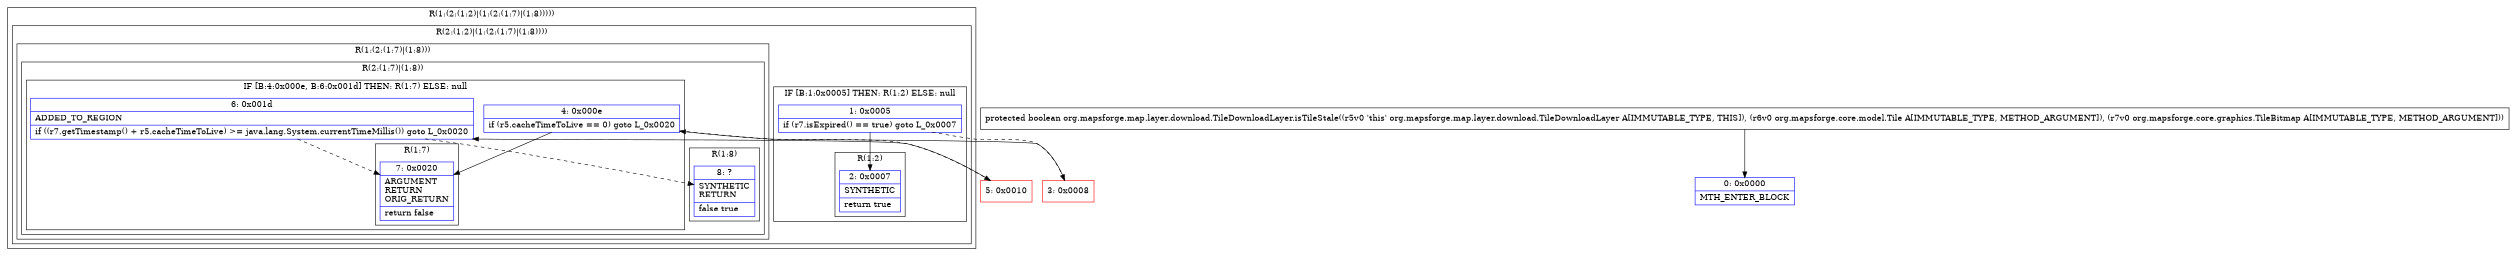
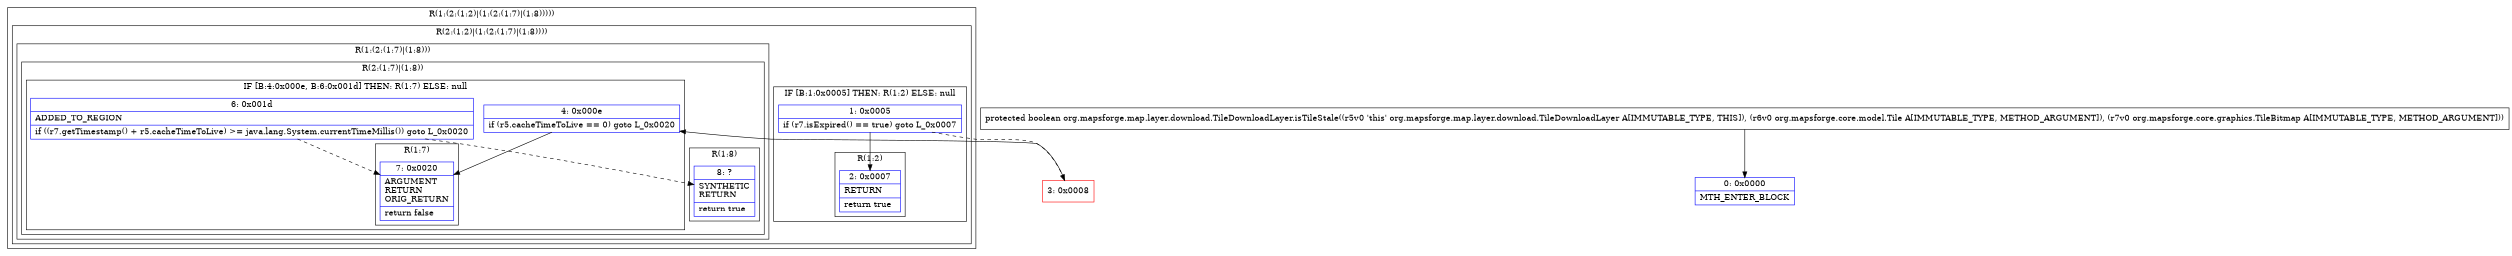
node "2: 0x0007": text "SYNTHETIC" -> "RETURN"
node "5: 0x0010": removed
node "8: ?": text "false true" -> "return true"
